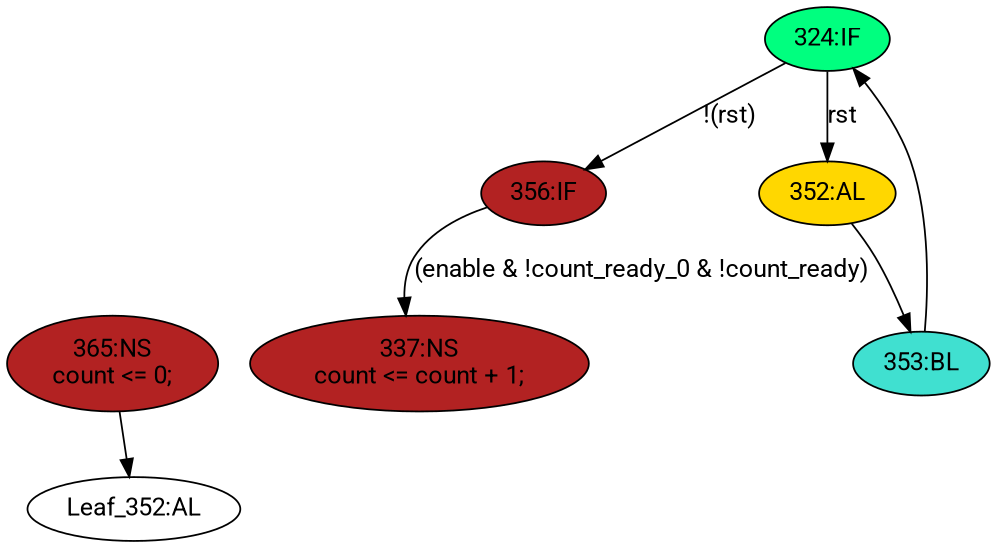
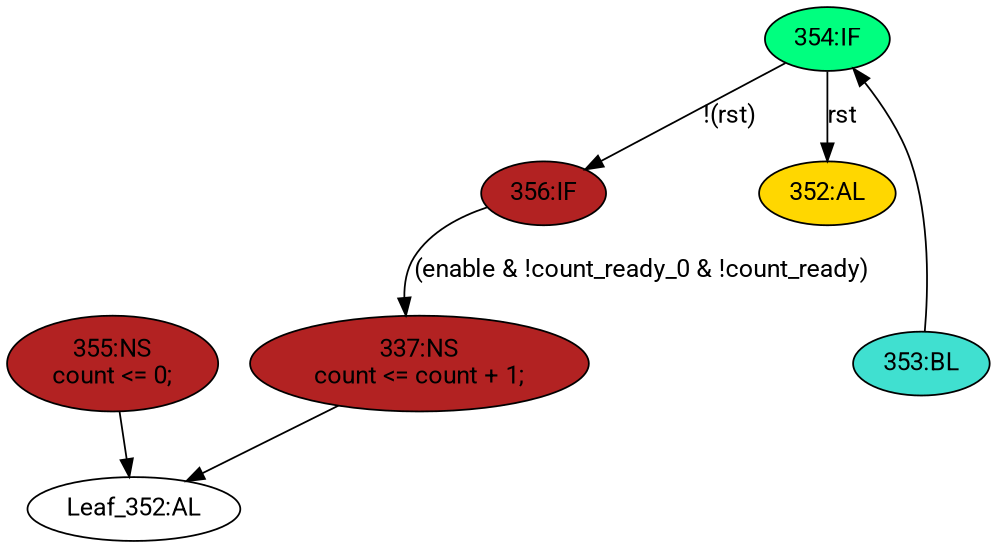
node "324:IF": label "324:IF" -> "354:IF"
edge "352:AL" -> "353:BL": removed
node "365:NS count <= 0;": label "365:NS count <= 0;" -> "355:NS count <= 0;"
edge "337:NS count <= count + 1;" -> "Leaf_352:AL": added
